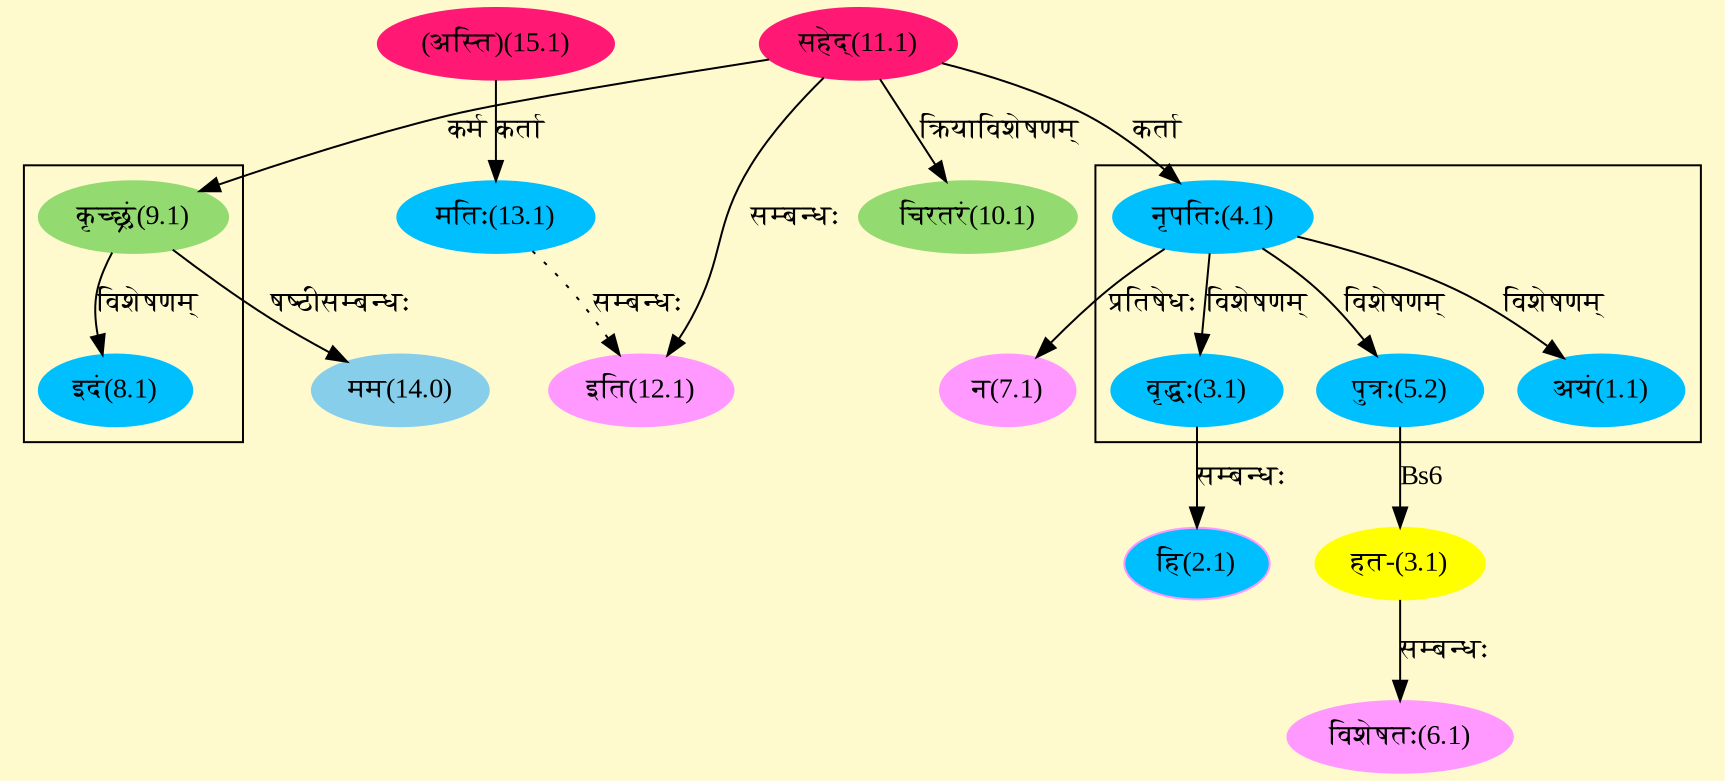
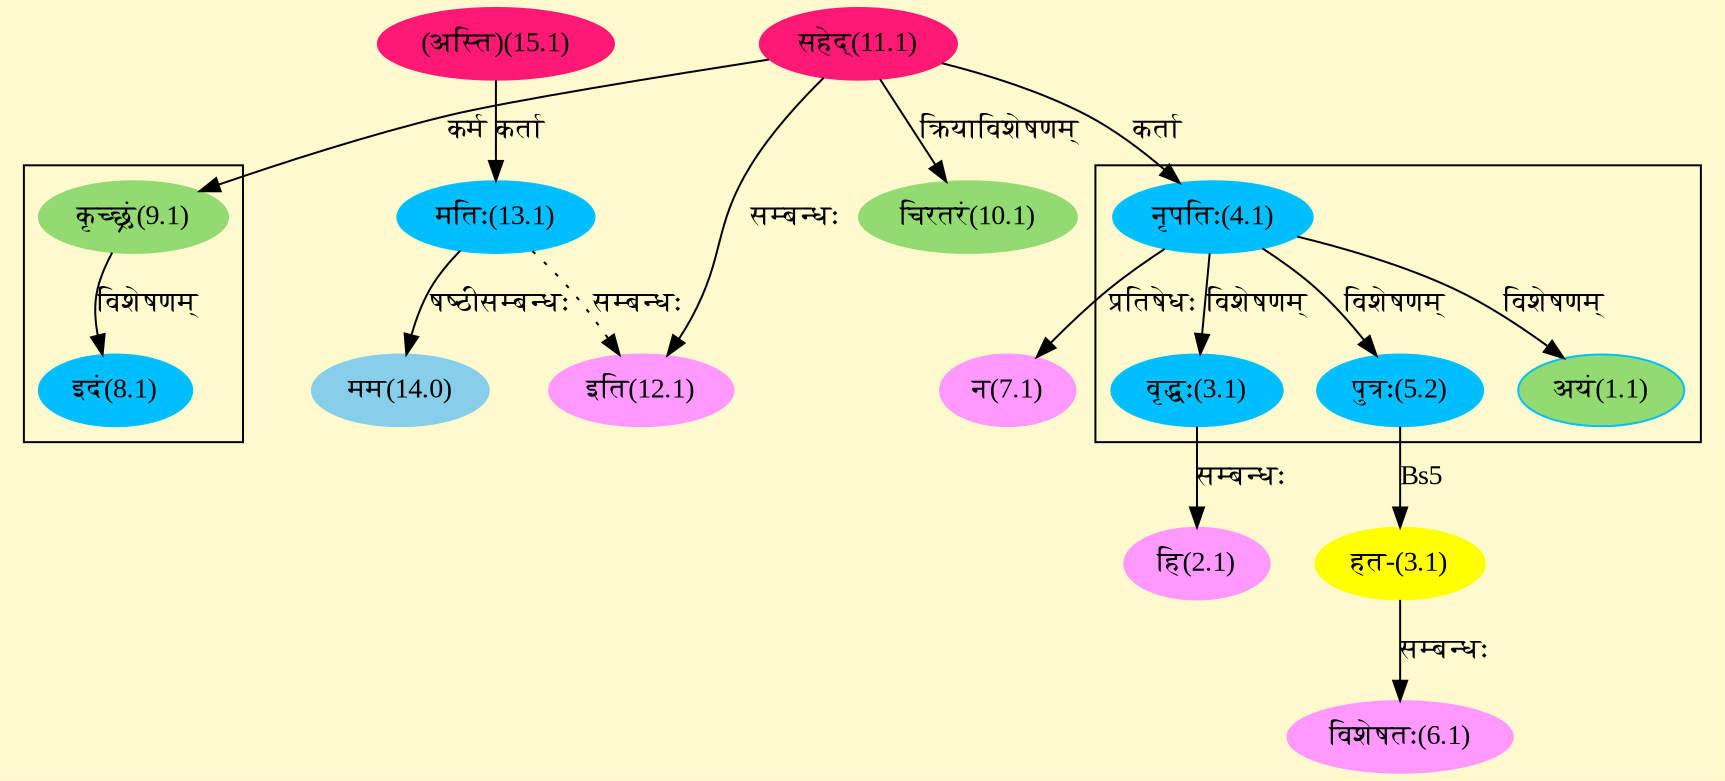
edge "कृच्छ्रं(9.1)" -> "मम(14.0)": now "मतिः(13.1)" -> "मम(14.0)"
node "अयं(1.1)": fillcolor #00bfff -> #93db70
edge "पुत्रः(5.2)" -> "हत-(3.1)": label "Bs6" -> "Bs5"
node "हि(2.1)": fillcolor #00bfff -> #ff99ff
